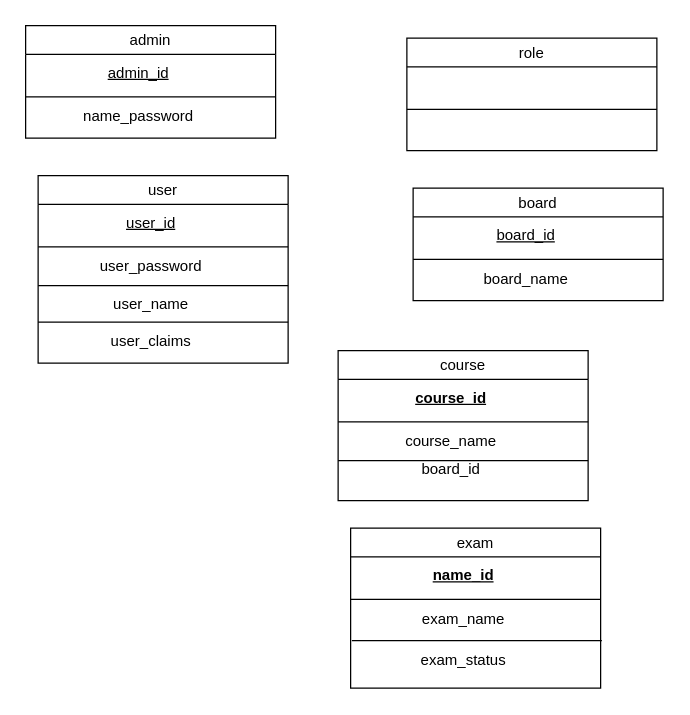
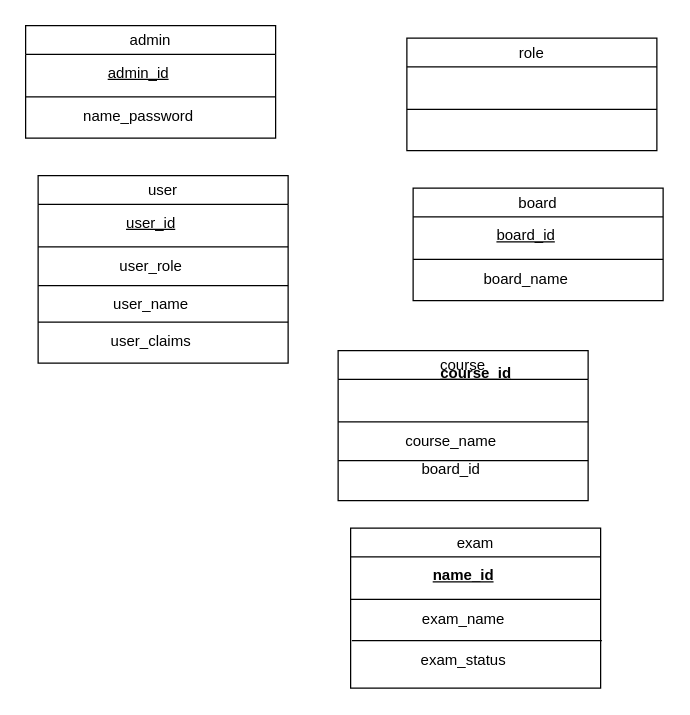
node "user_password": label "user_password" -> "user_role"
node "course_id": moved (451, 398) -> (476, 373)
